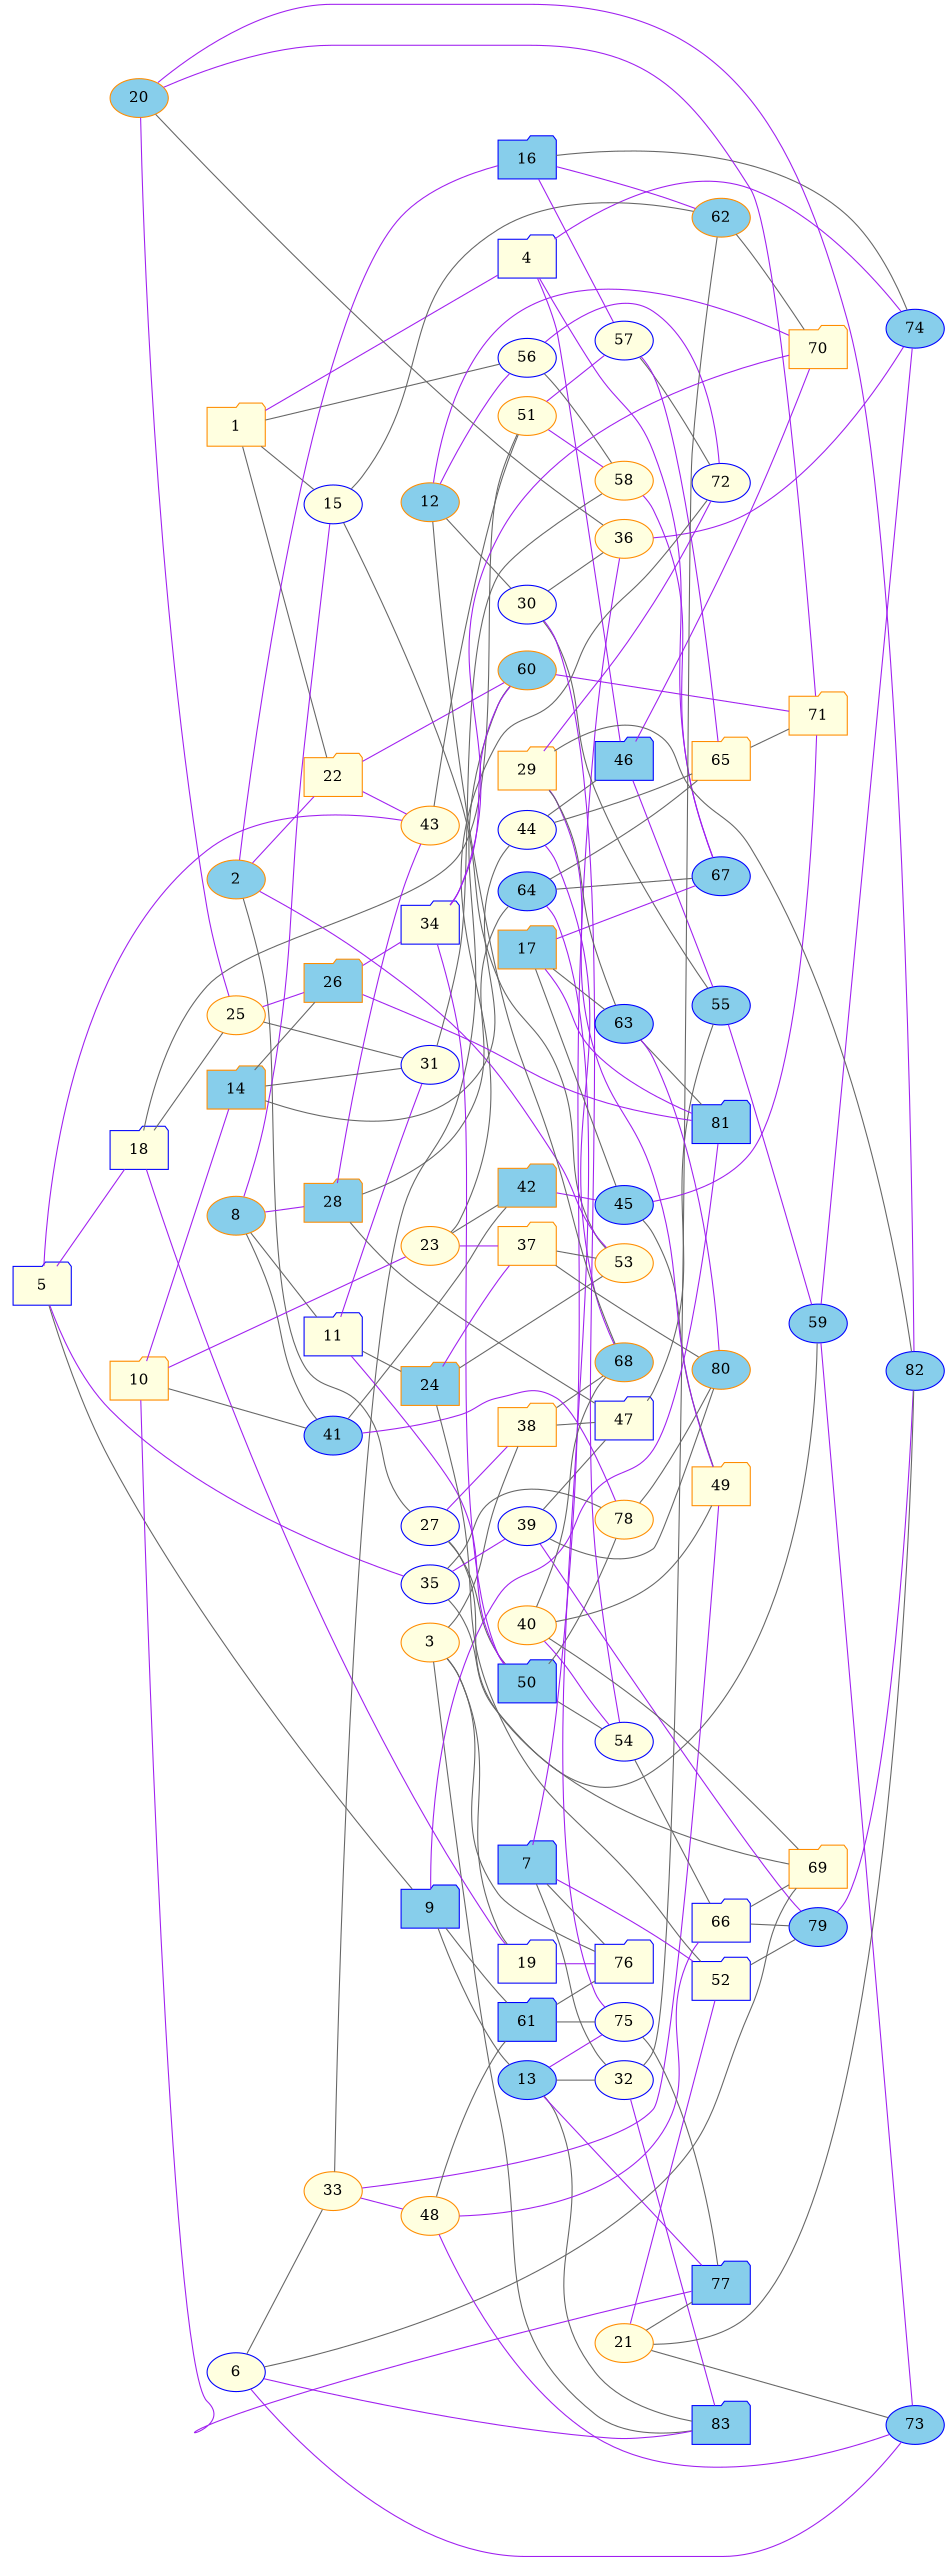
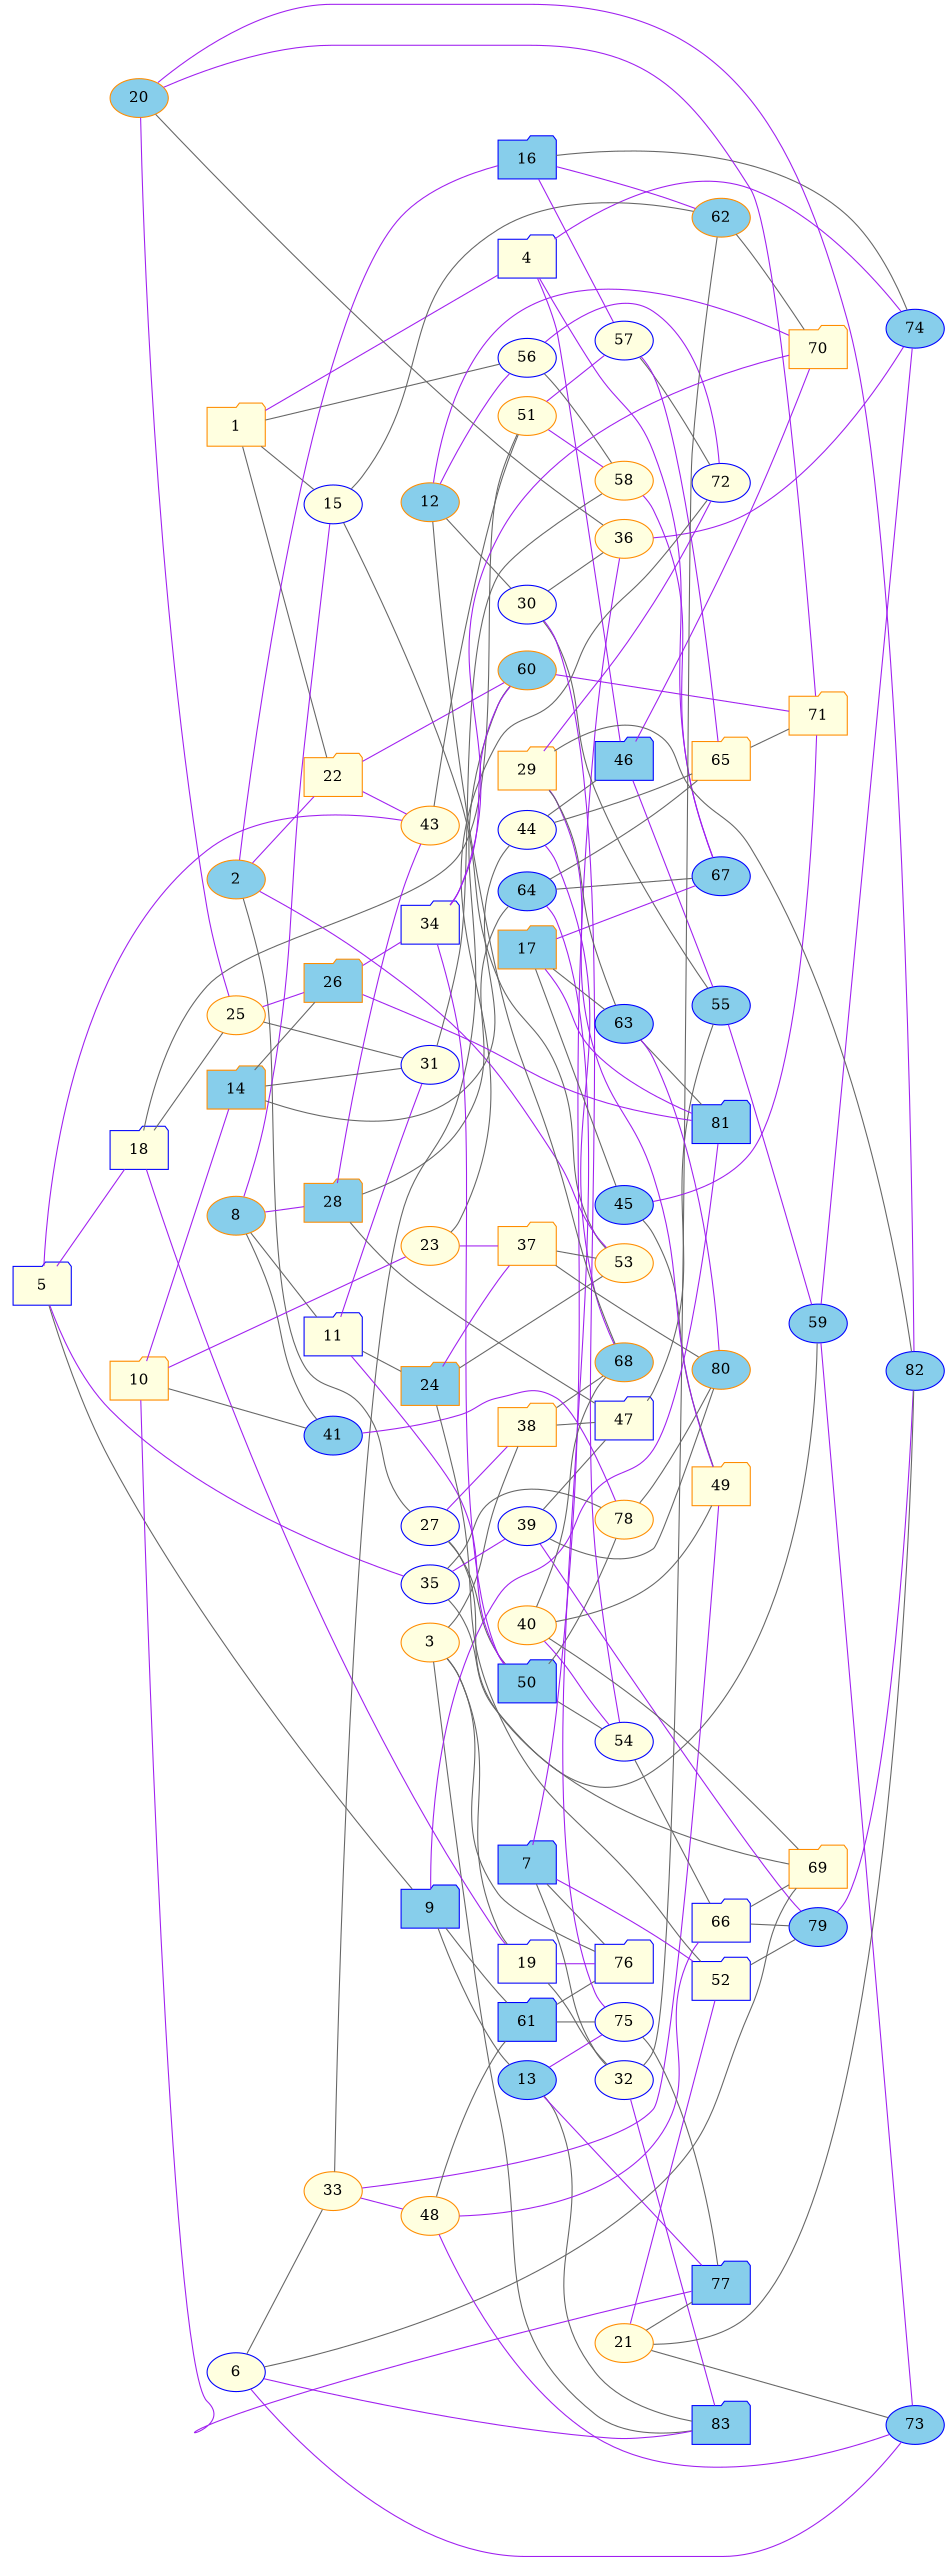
node "42": removed
edge "13" -- "32": now "19" -- "32"
